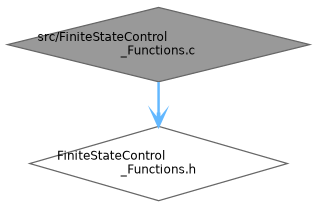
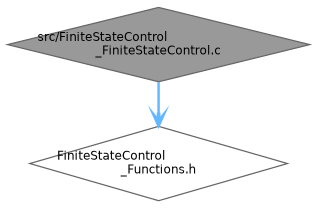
node "src/FiniteStateControl _Functions.c": label "src/FiniteStateControl _Functions.c" -> "src/FiniteStateControl _FiniteStateControl.c"
